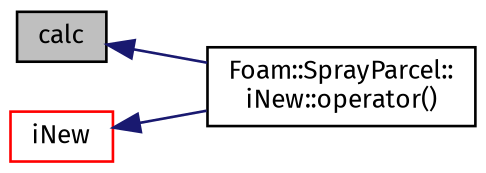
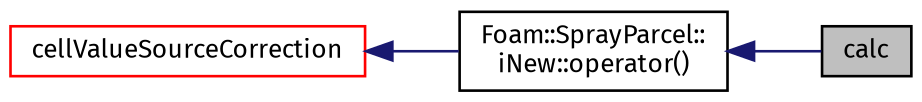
edge "Foam::SprayParcel:: iNew::operator()" -> "calc": reversed
node "iNew": label "iNew" -> "cellValueSourceCorrection"
